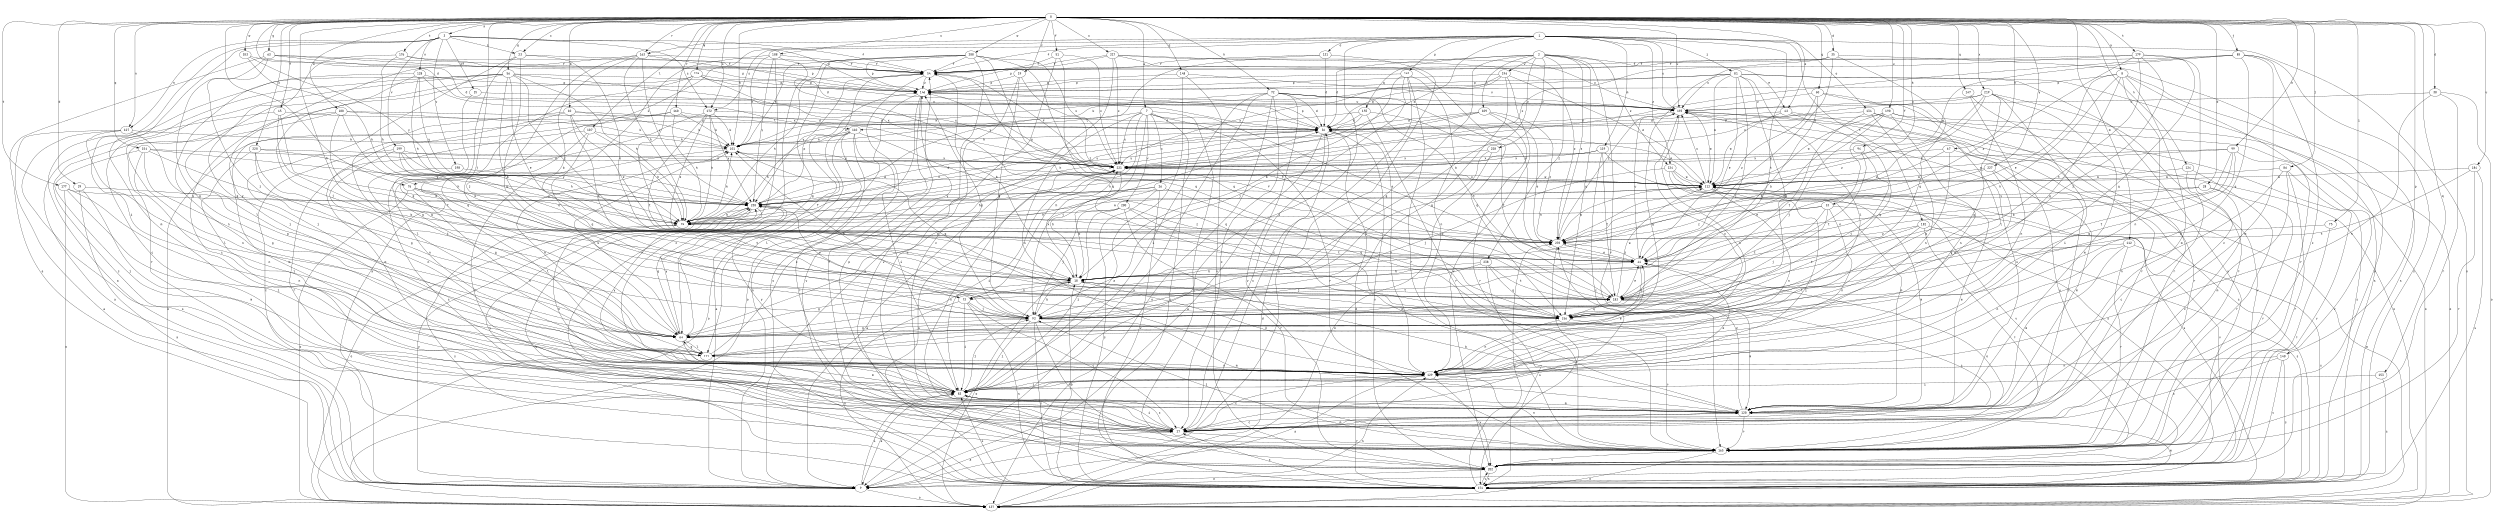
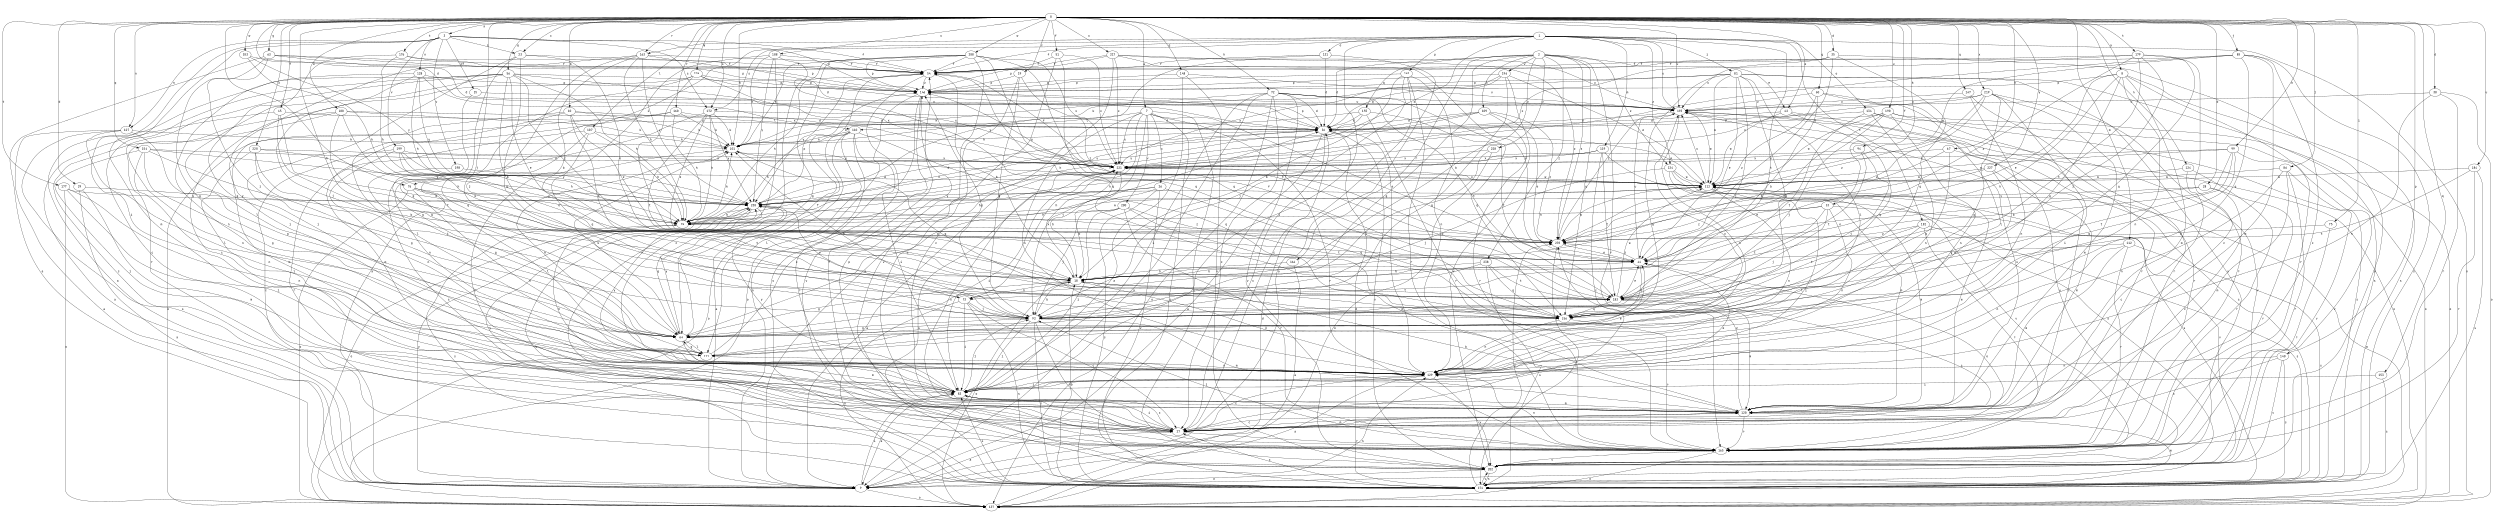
edge "147" -> "193": added, label "u"
node "164": added
